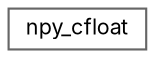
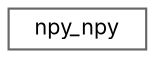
node "npy_cfloat": label "npy_cfloat" -> "npy_npy"
